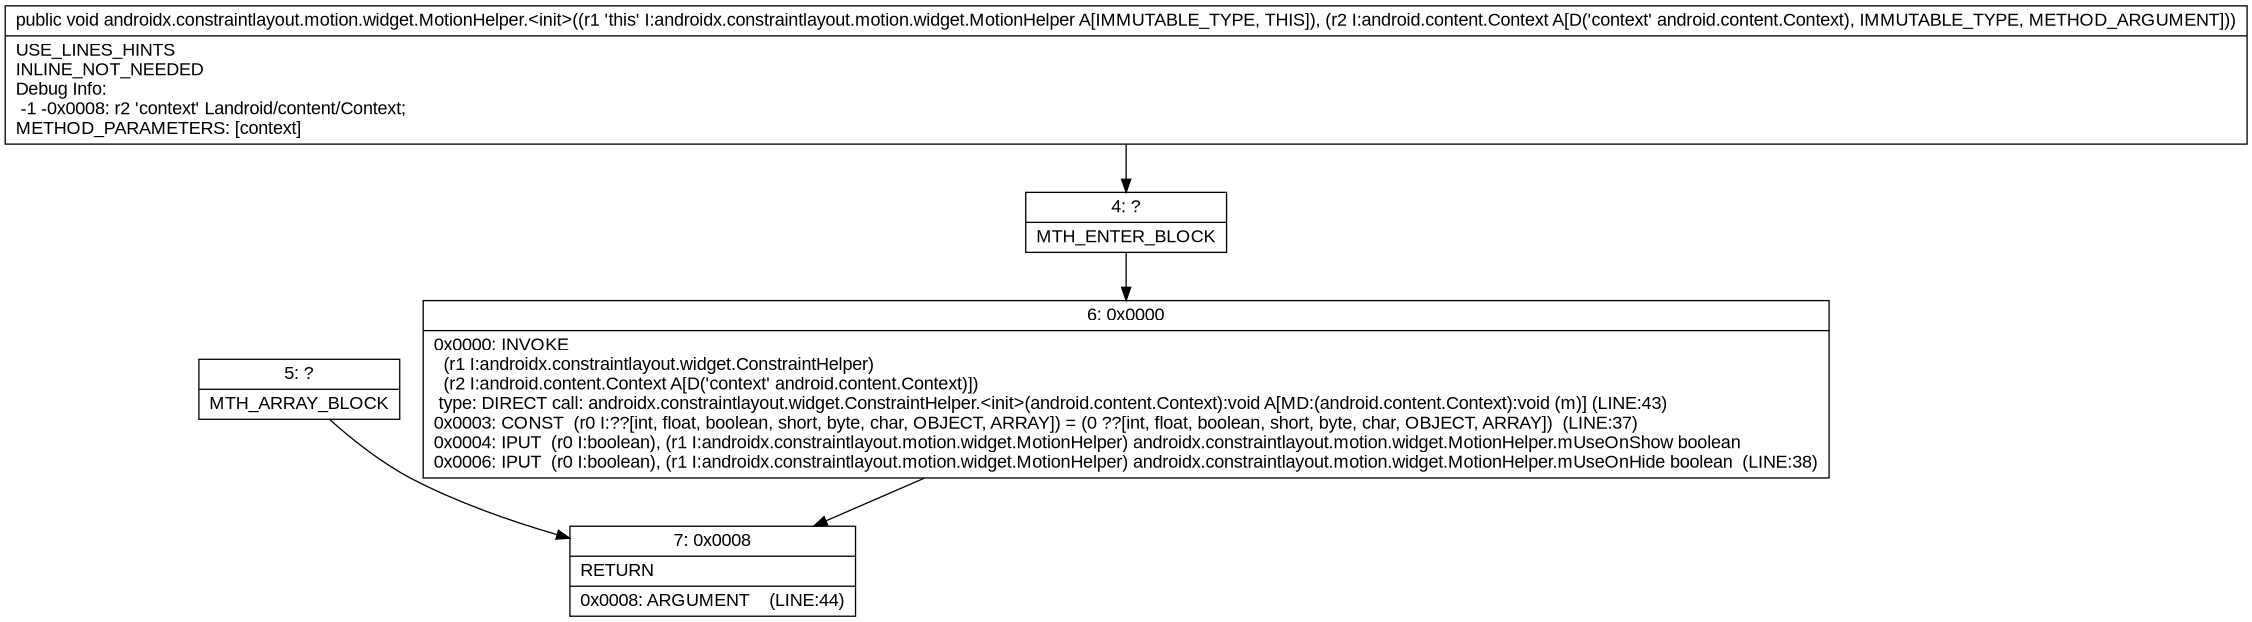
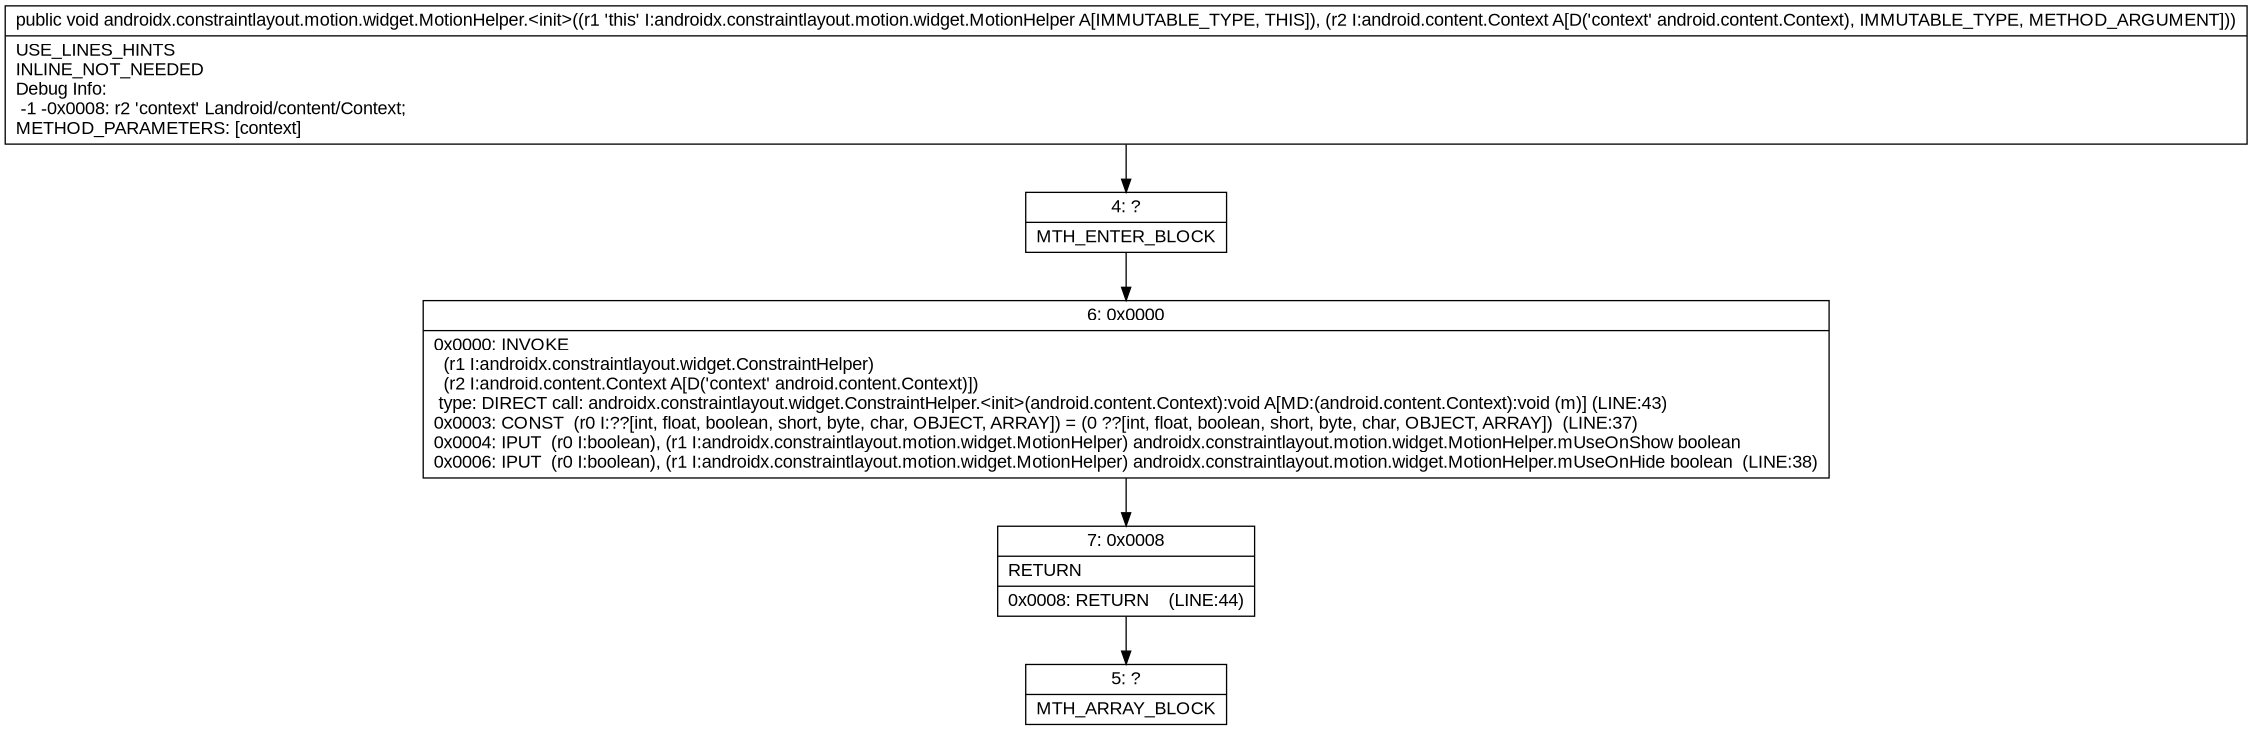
edge "5: ?" -> "7: 0x0008": reversed
node "7: 0x0008": text "0x0008: ARGUMENT    (LINE:44)" -> "0x0008: RETURN    (LINE:44)"
